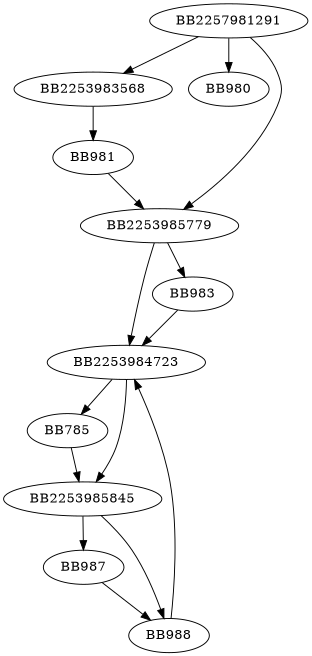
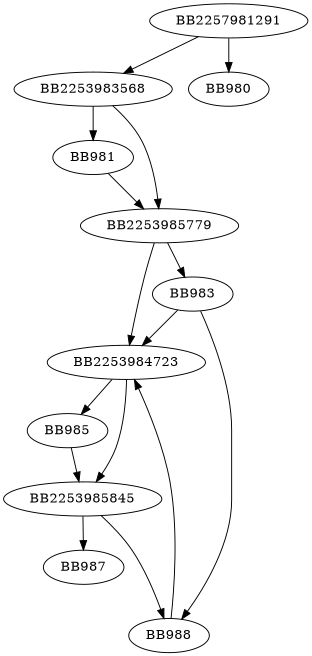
edge "BB2257981291" -> "BB2253985779": now "BB2253983568" -> "BB2253985779"
node "BB785": label "BB785" -> "BB985"
edge "BB987" -> "BB988": now "BB983" -> "BB988"
